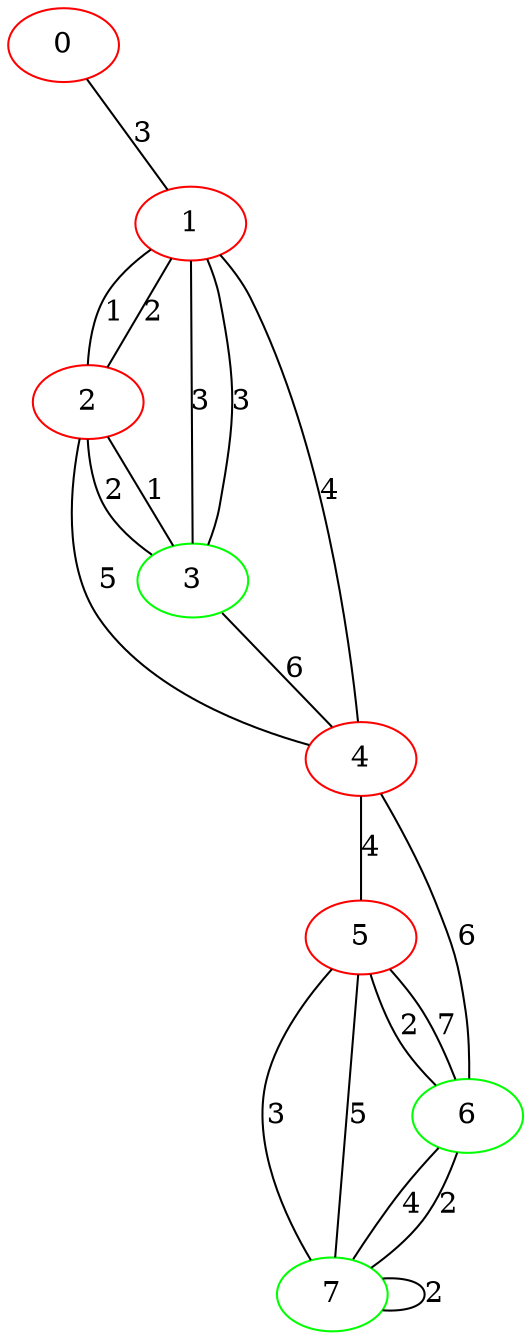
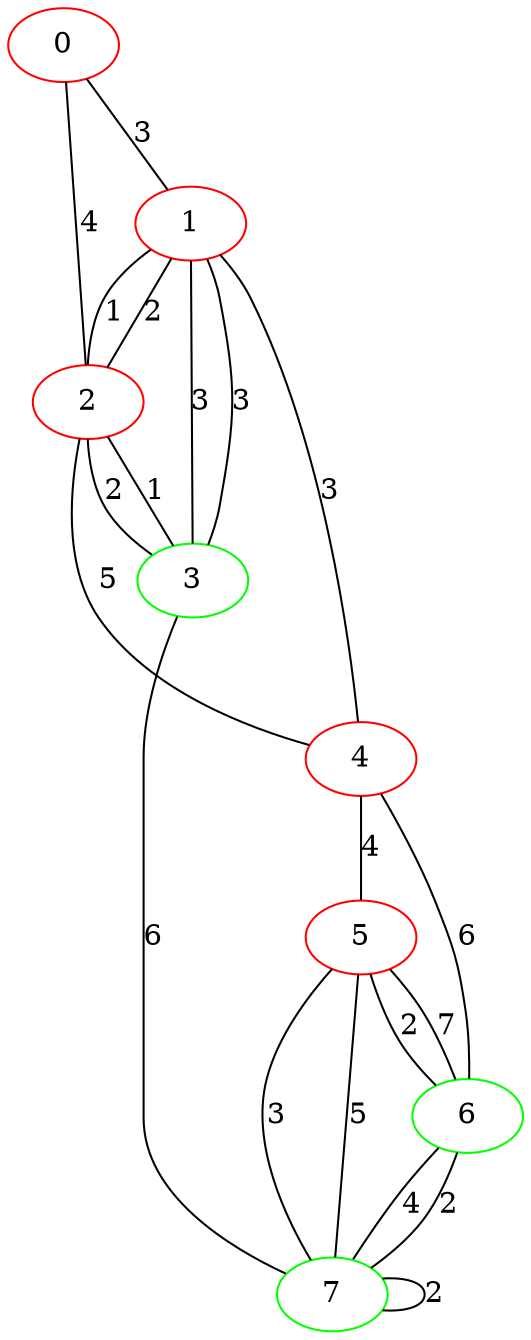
edge "0" -- "2": added, label "4"
edge "1" -- "4": label "4" -> "3"
edge "3" -- "4": now "3" -- "7"
